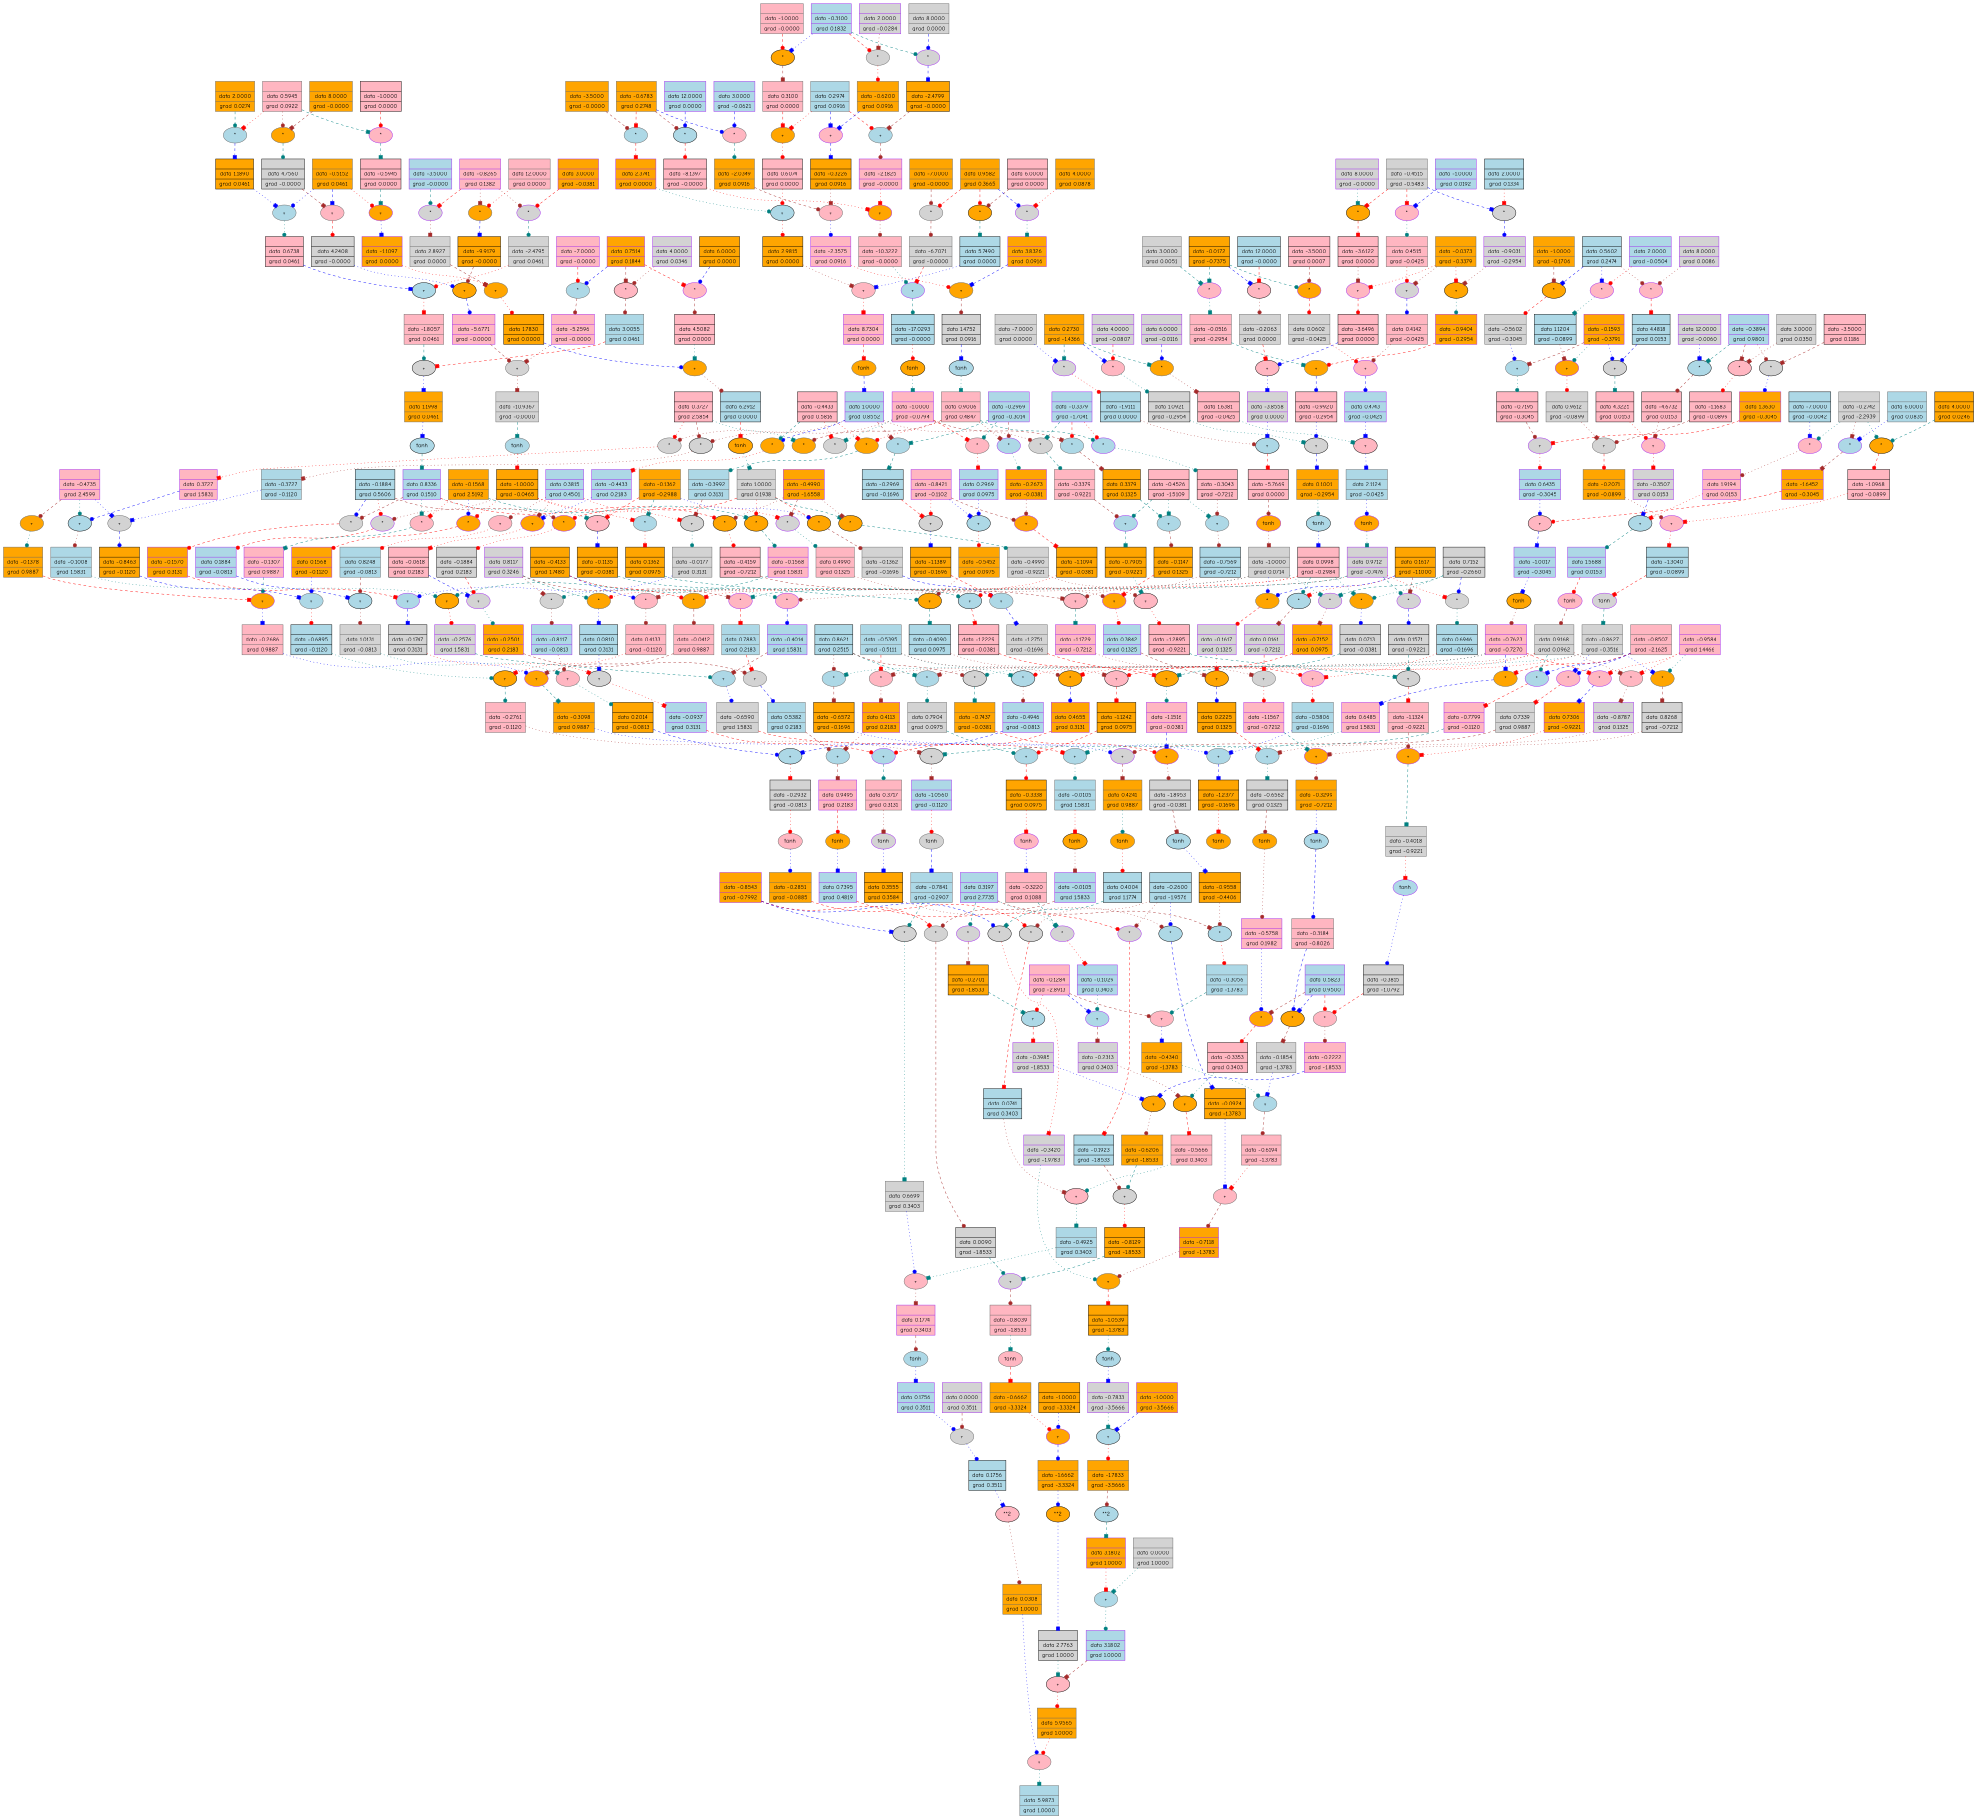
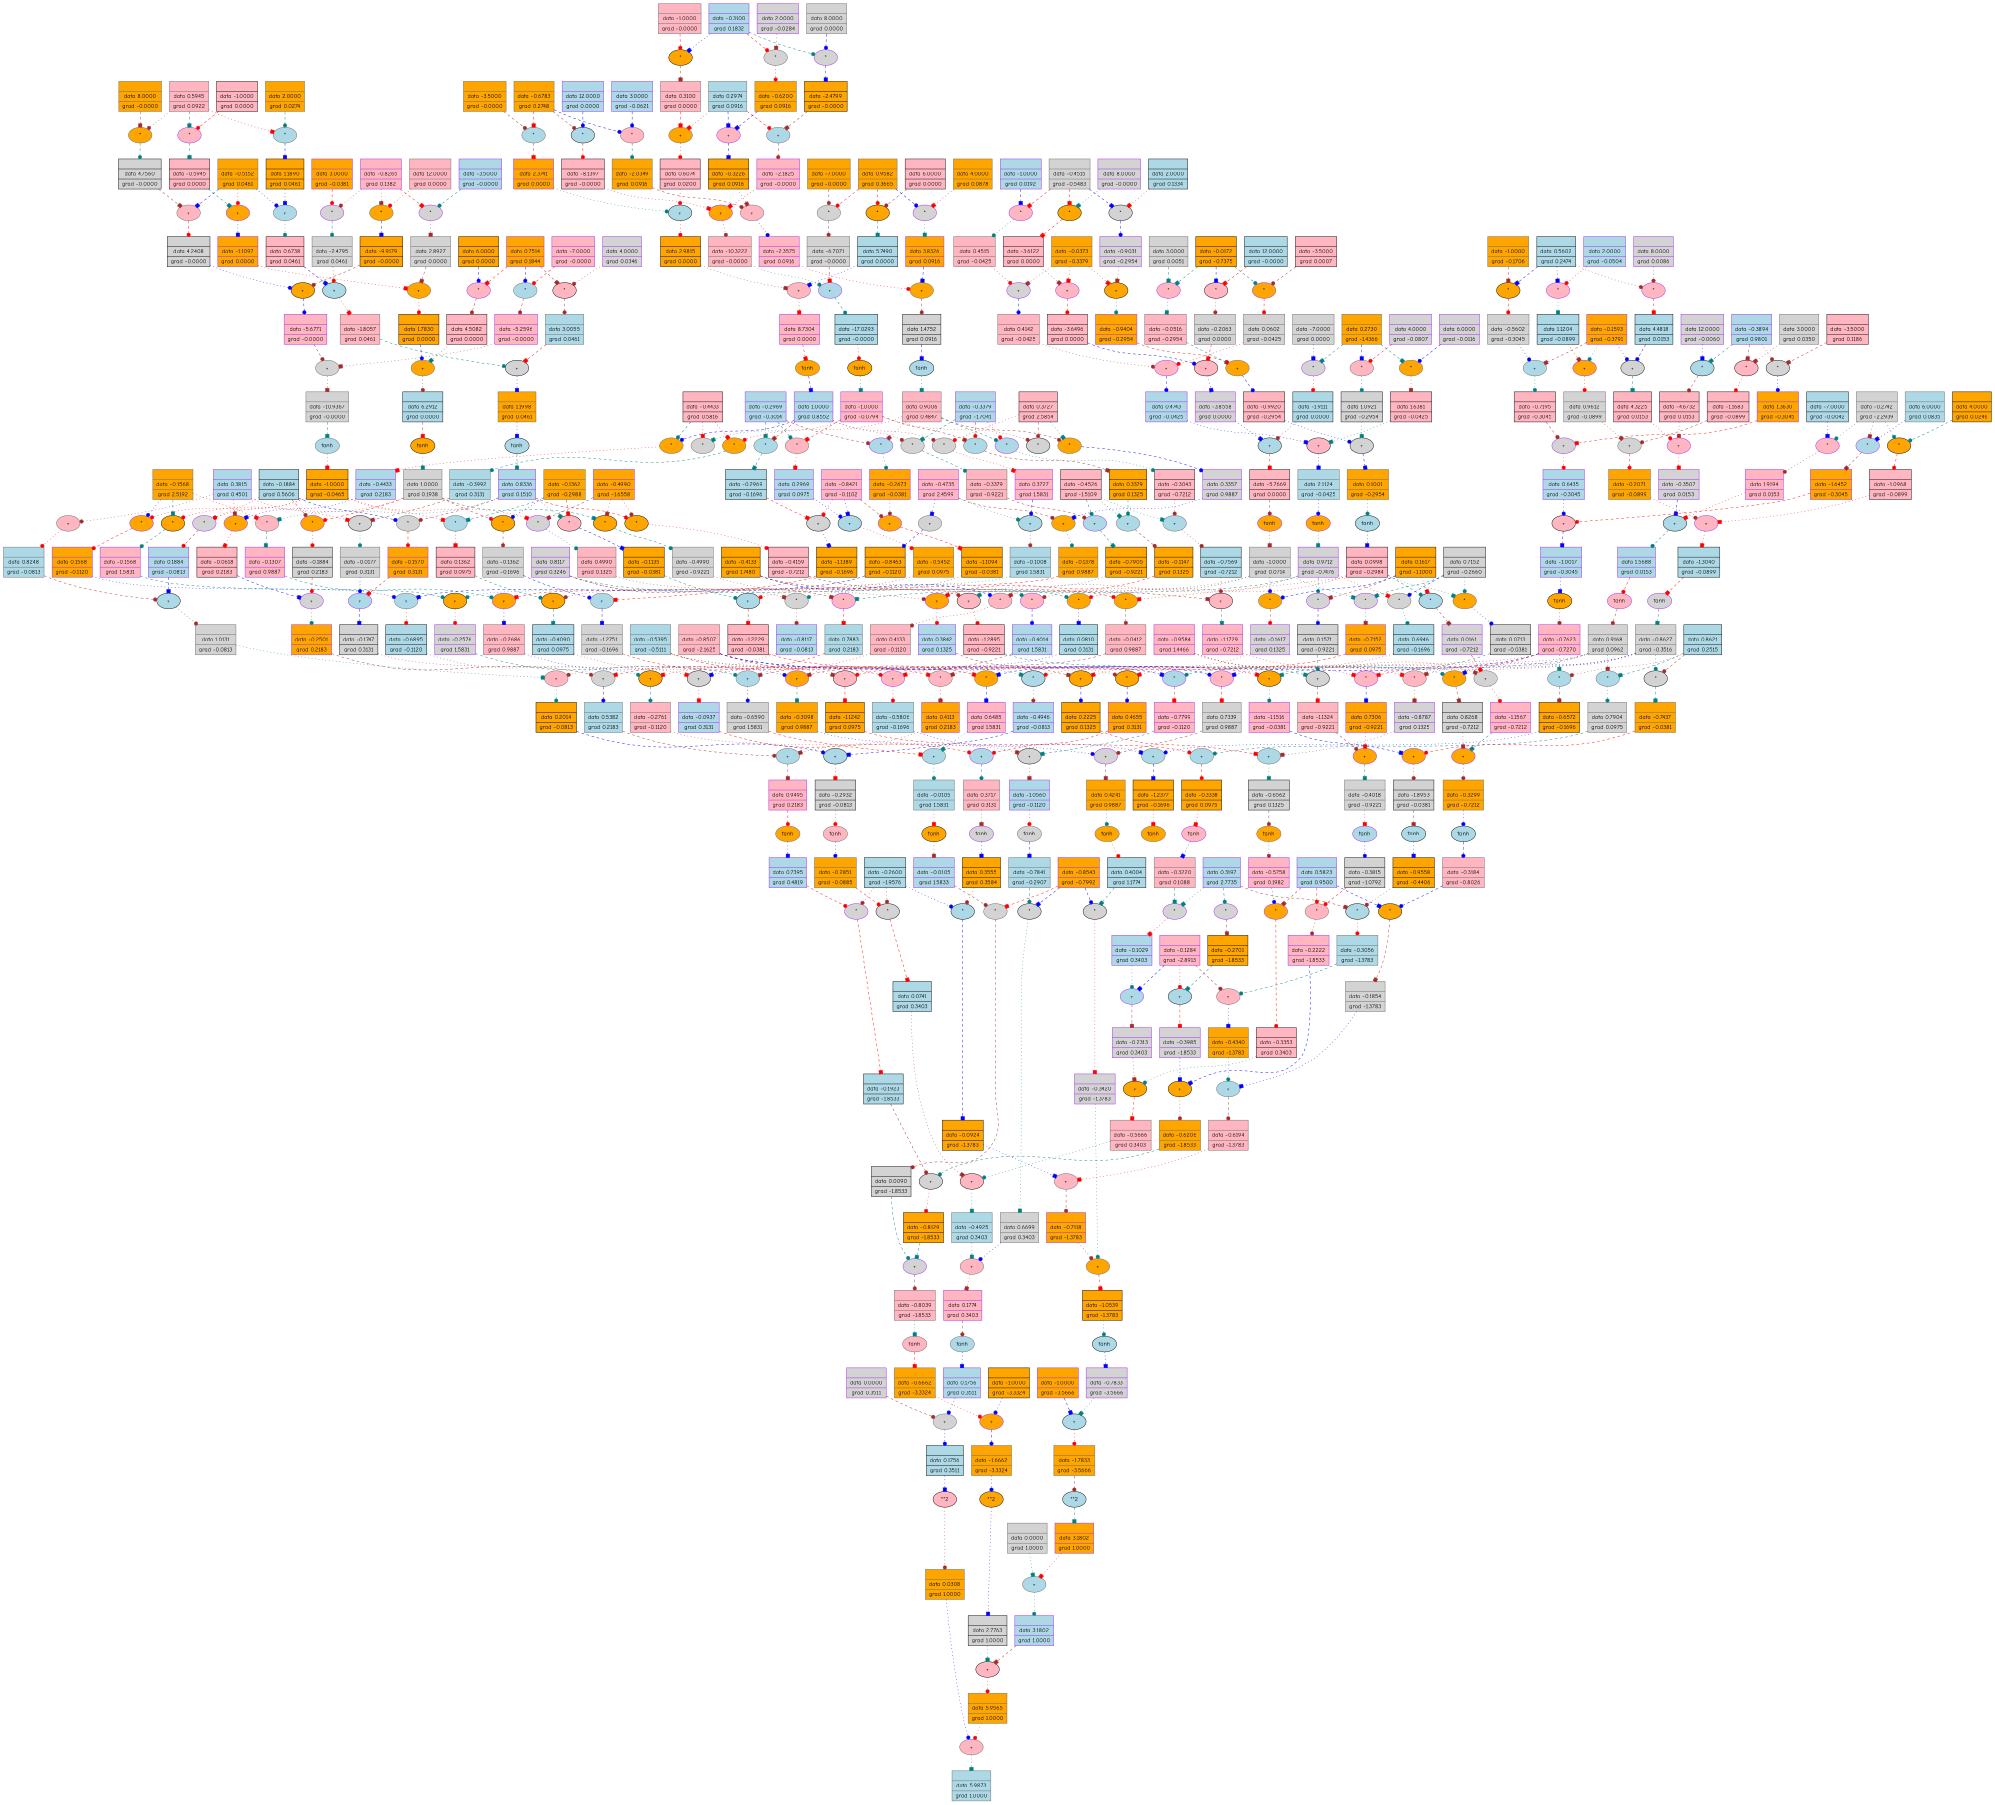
node "data 0.6074": text "grad 0.0000" -> "grad 0.0200"
node "data -0.3727": removed
node "data 0.3357": added
node "data 0.1362": fillcolor orange -> lightpink
node "data -0.3420": text "grad -1.9783" -> "grad -1.3783"
